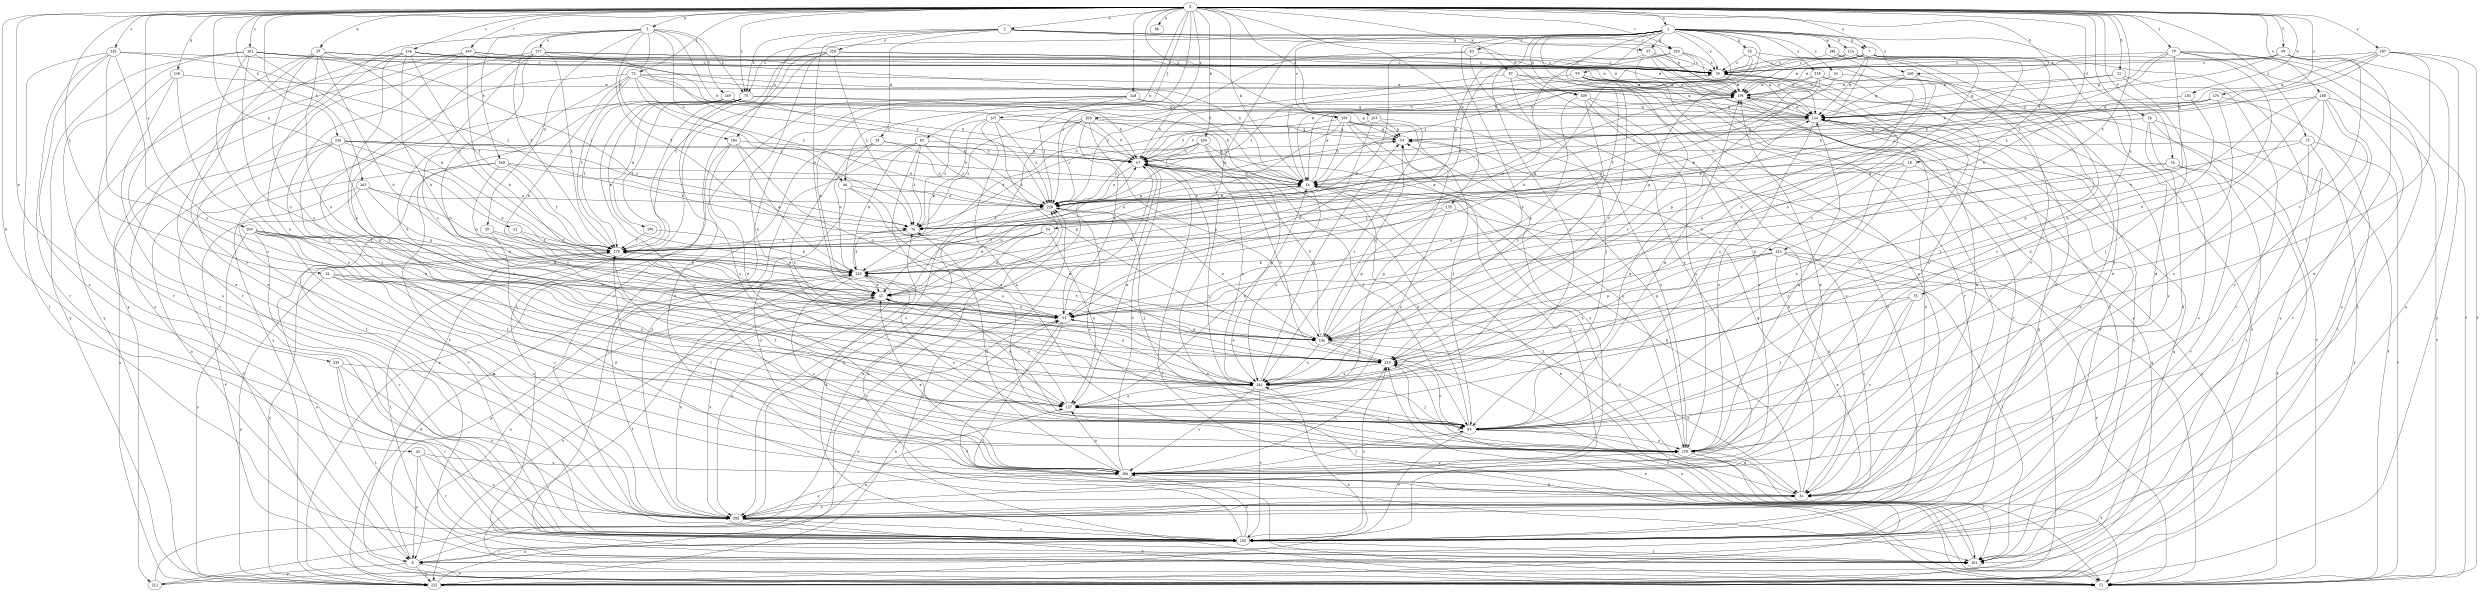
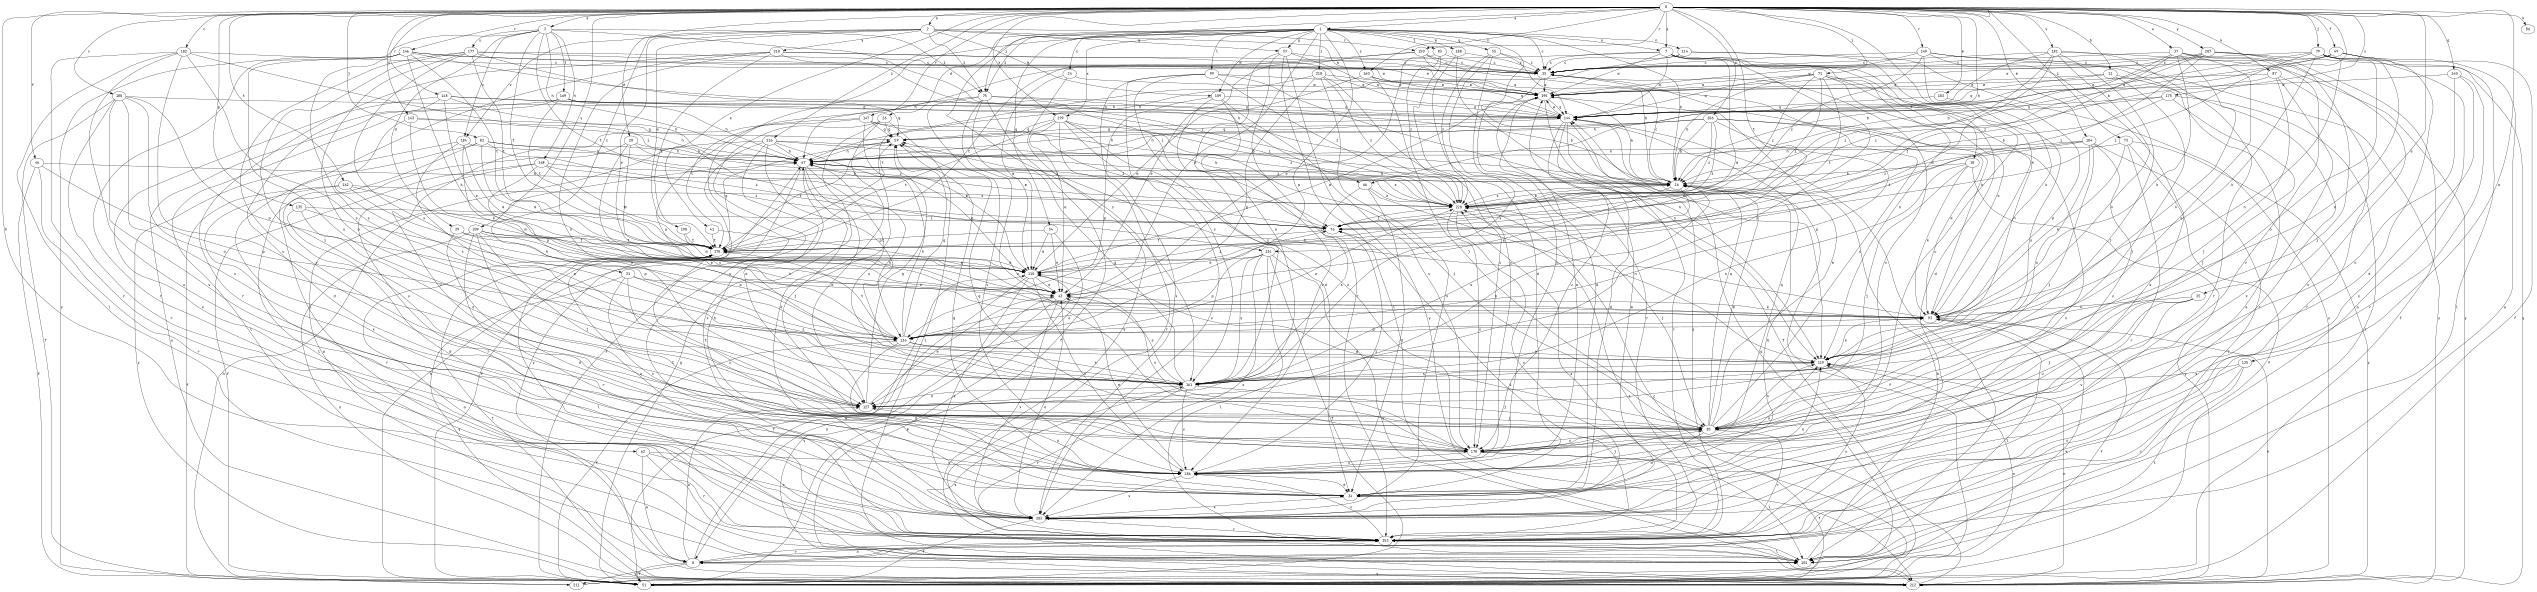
edge "75" -> "190": now "2" -> "190"
edge "59" -> "170": added, label "t"
edge "79" -> "127": added, label "o"
